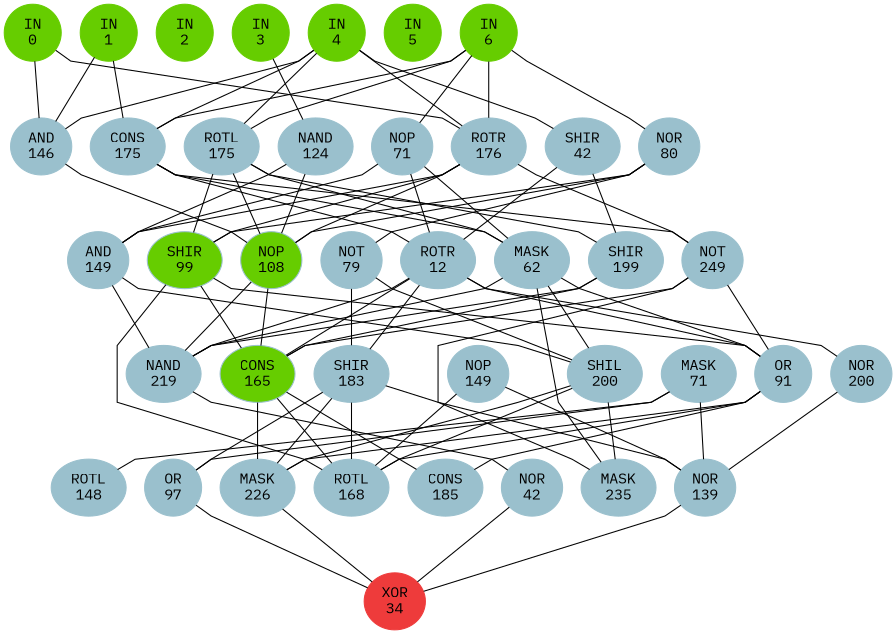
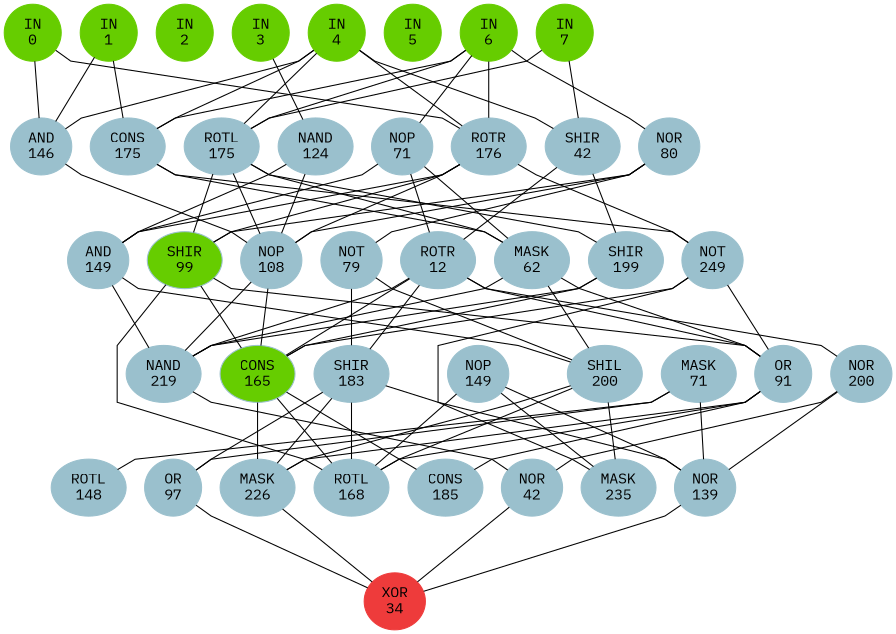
node "IN 7": added
edge "CONS 175" -- "ROTR 12": removed
node "NOP 108": fillcolor chartreuse3 -> lightblue3
edge "MASK 62" -- "MASK 235": now "NOP 149" -- "MASK 235"
edge "NOR 200" -- "NOR 42": added
